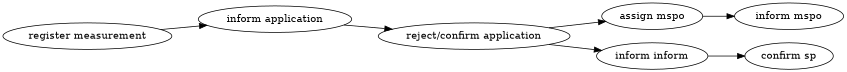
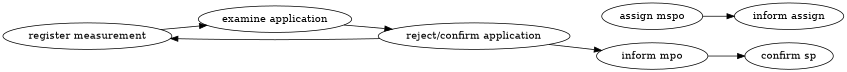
node "inform mspo": label "inform mspo" -> "inform assign"
node "inform application": label "inform application" -> "examine application"
edge "reject/confirm application" -> "assign mspo": now "reject/confirm application" -> "register measurement"
node "inform inform": label "inform inform" -> "inform mpo"
